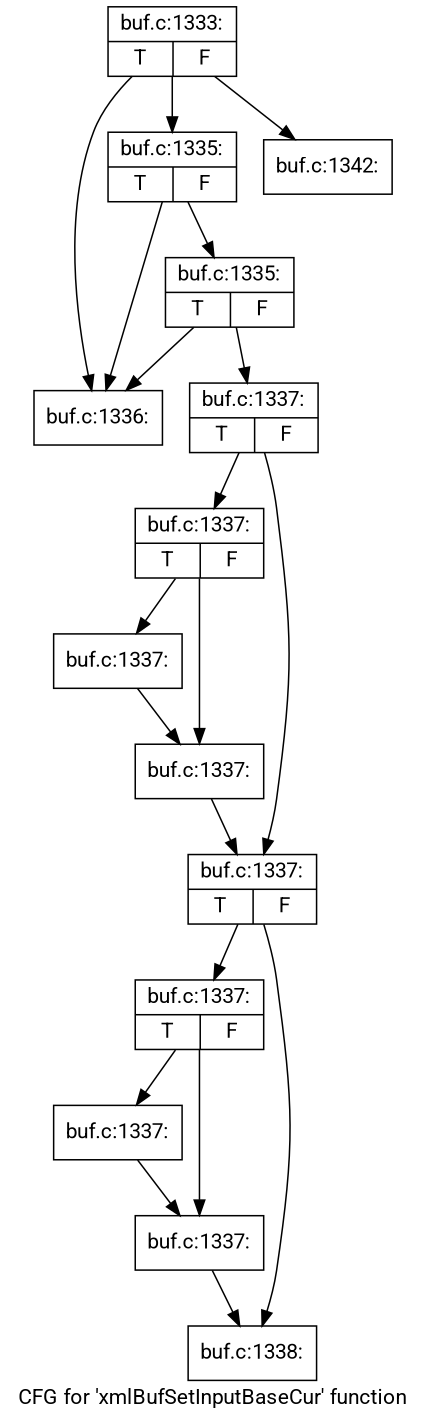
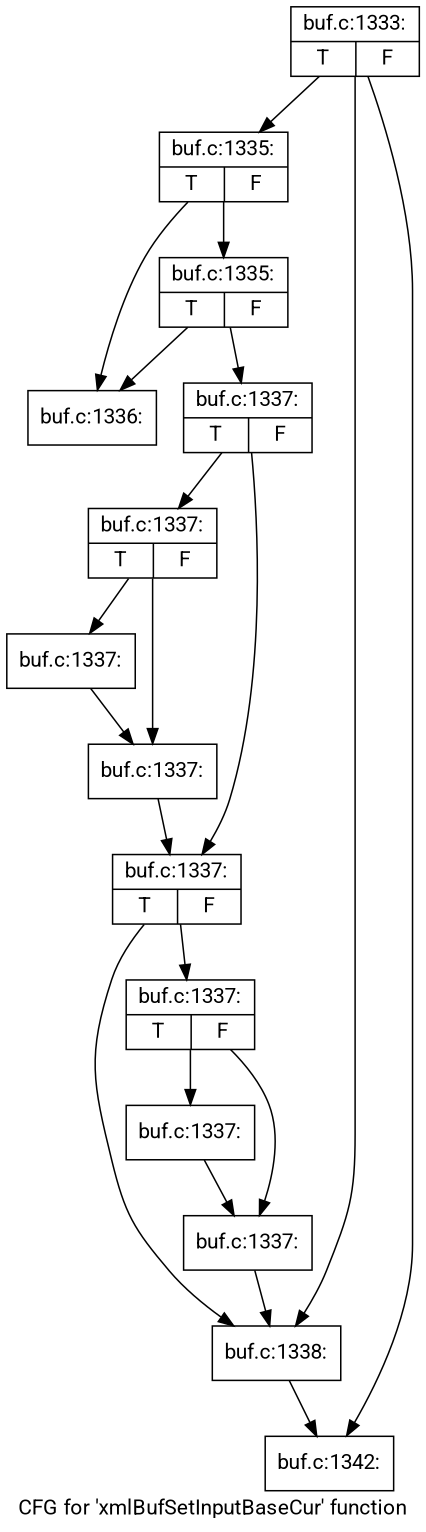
edge "buf.c:1333:" -> "buf.c:1336:": now "buf.c:1333:" -> "buf.c:1338:"
edge "buf.c:1338:" -> "buf.c:1342:": added
